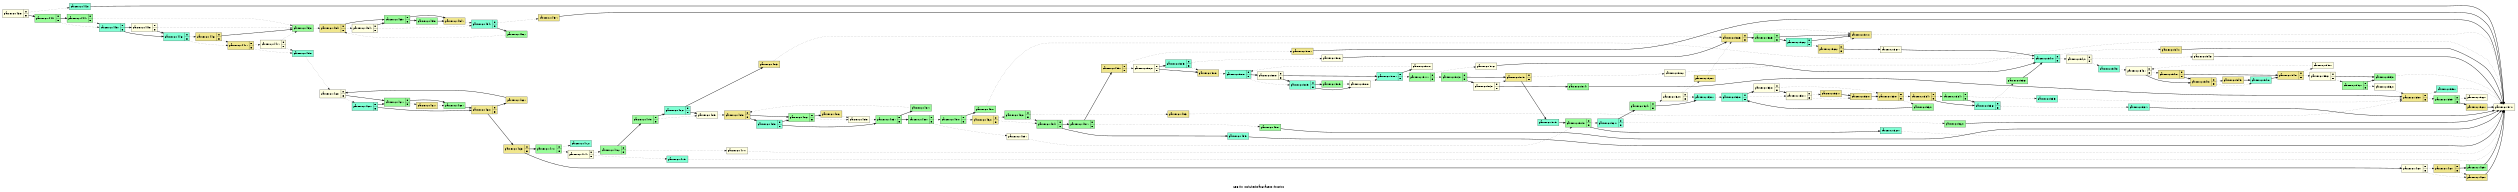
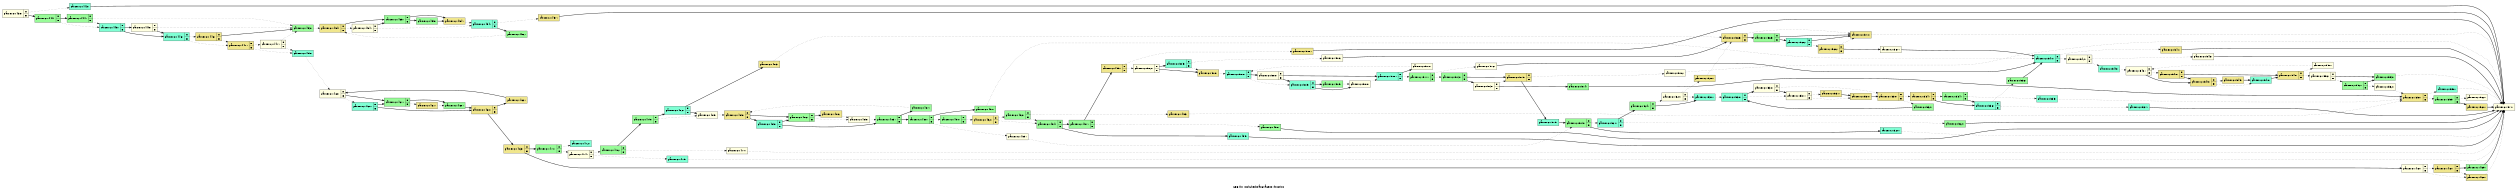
edge "parser.c:1490:" -> "parser.c:1491:": now "parser.c:1488:" -> "parser.c:1491:"
edge "parser.c:1468:" -> "parser.c:1571:": style bold -> dotted
